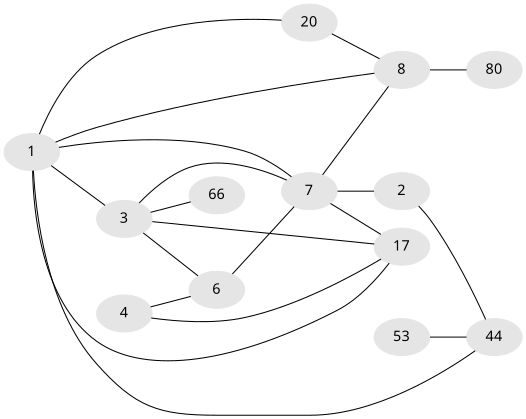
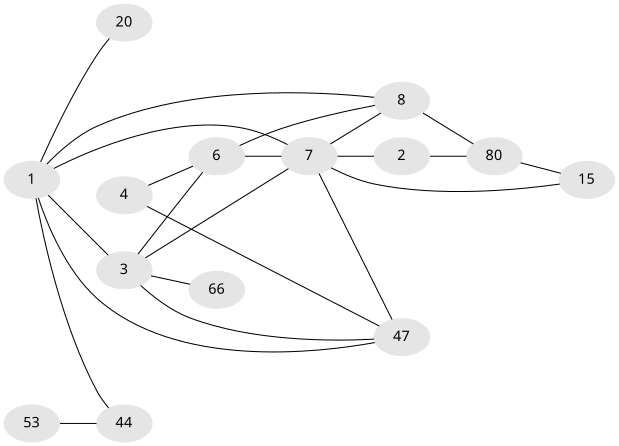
edge "20" -- "8": now "6" -- "8"
node "15": added
node "17": label "17" -> "47"
edge "2" -- "44": now "2" -- "80"
